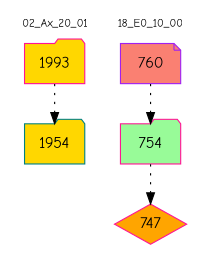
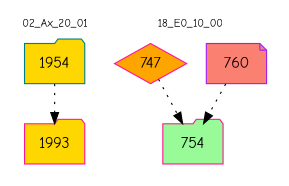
edge "1993" -> "1954": reversed
edge "754" -> "747": reversed
